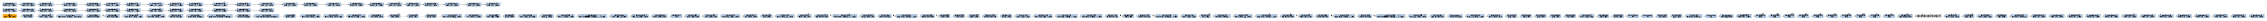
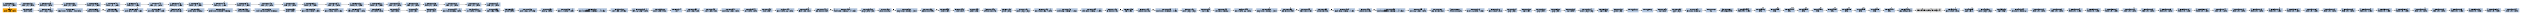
node "0x0000001a addb %al, (%eax)": added
